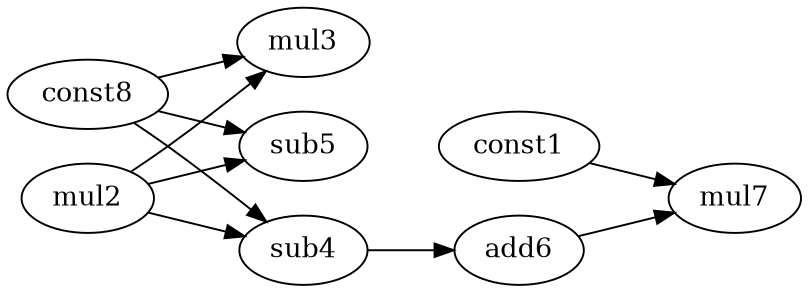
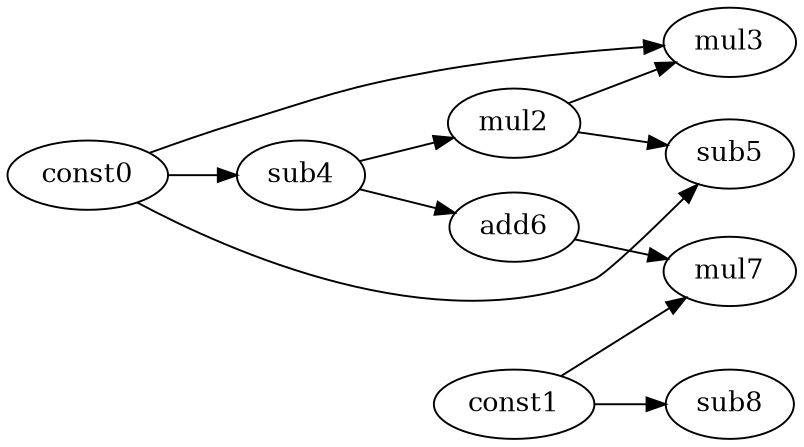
node "const8": label "const8" -> "const0"
edge "mul2" -> "sub4": reversed
node "sub8": added
